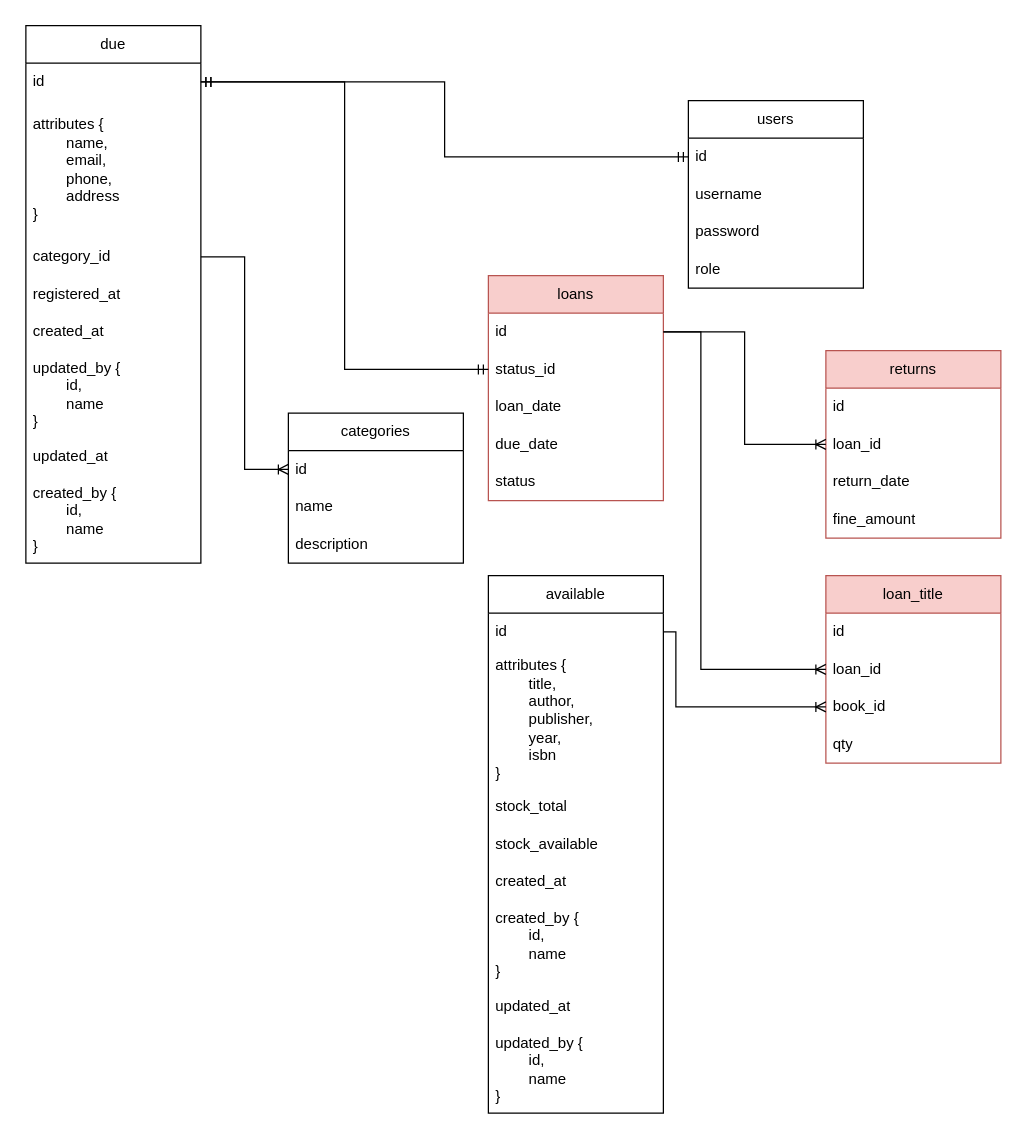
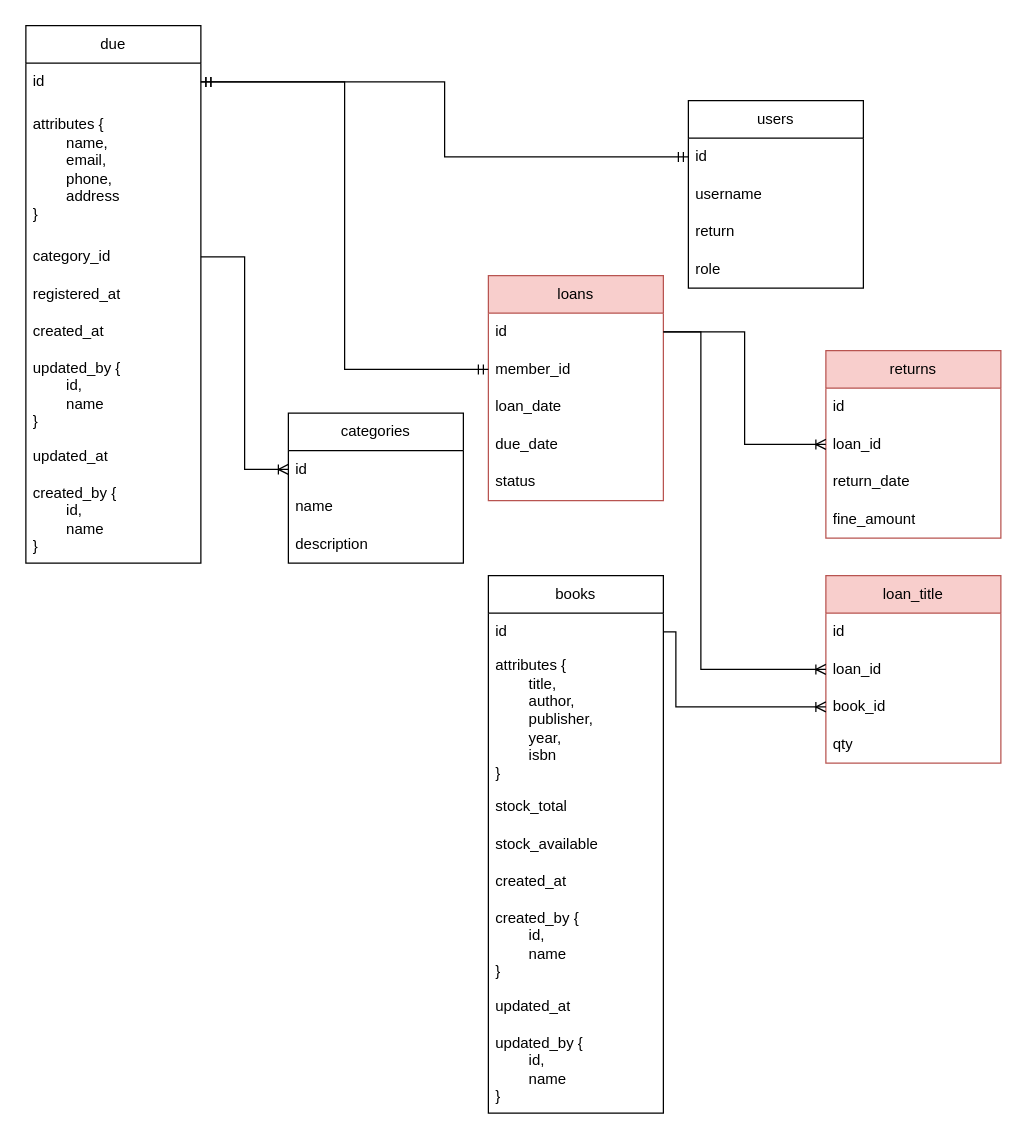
node "password": label "password" -> "return"
node "status_id": label "status_id" -> "member_id"
node "available": label "available" -> "books"
